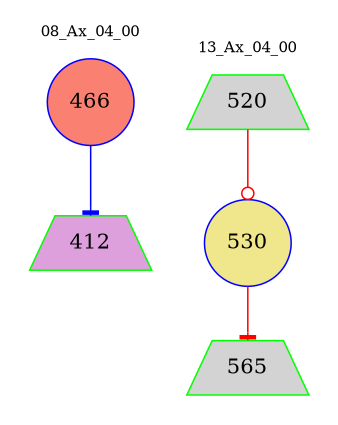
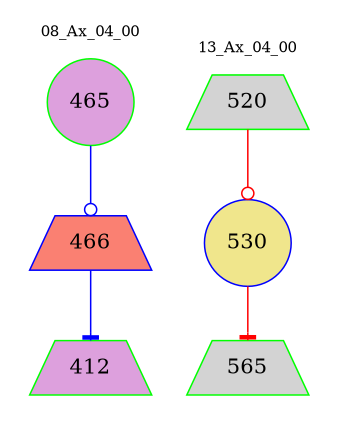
node "466": shape circle -> trapezium
node "465": added
